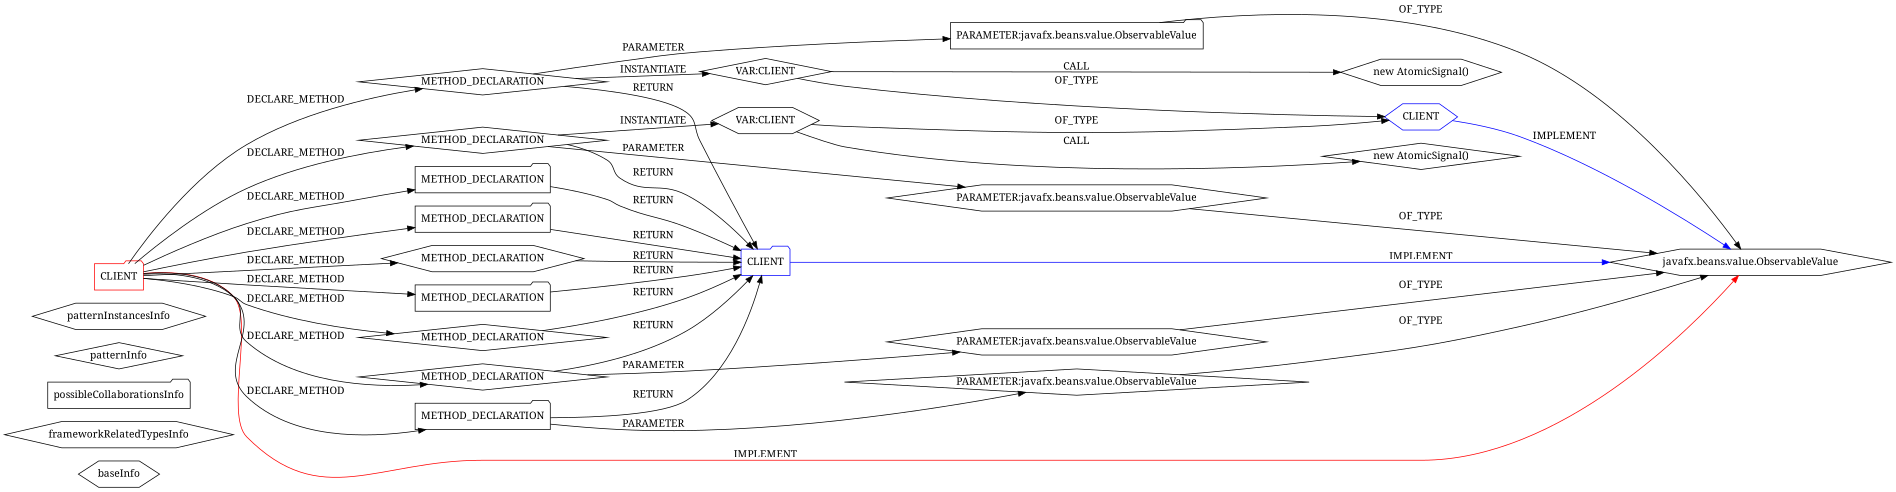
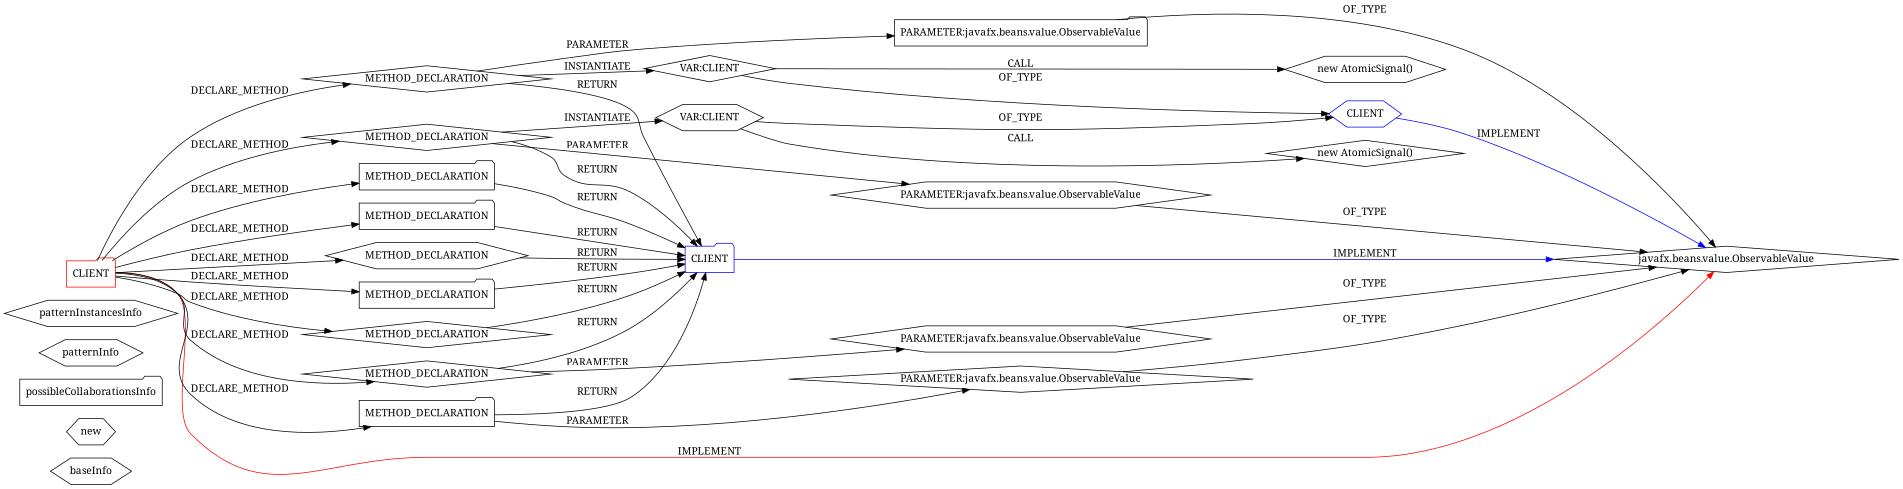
node "javafx.beans.value.ObservableValue": shape hexagon -> diamond
node "patternInfo": shape diamond -> hexagon
node "frameworkRelatedTypesInfo": label "frameworkRelatedTypesInfo" -> "new"
